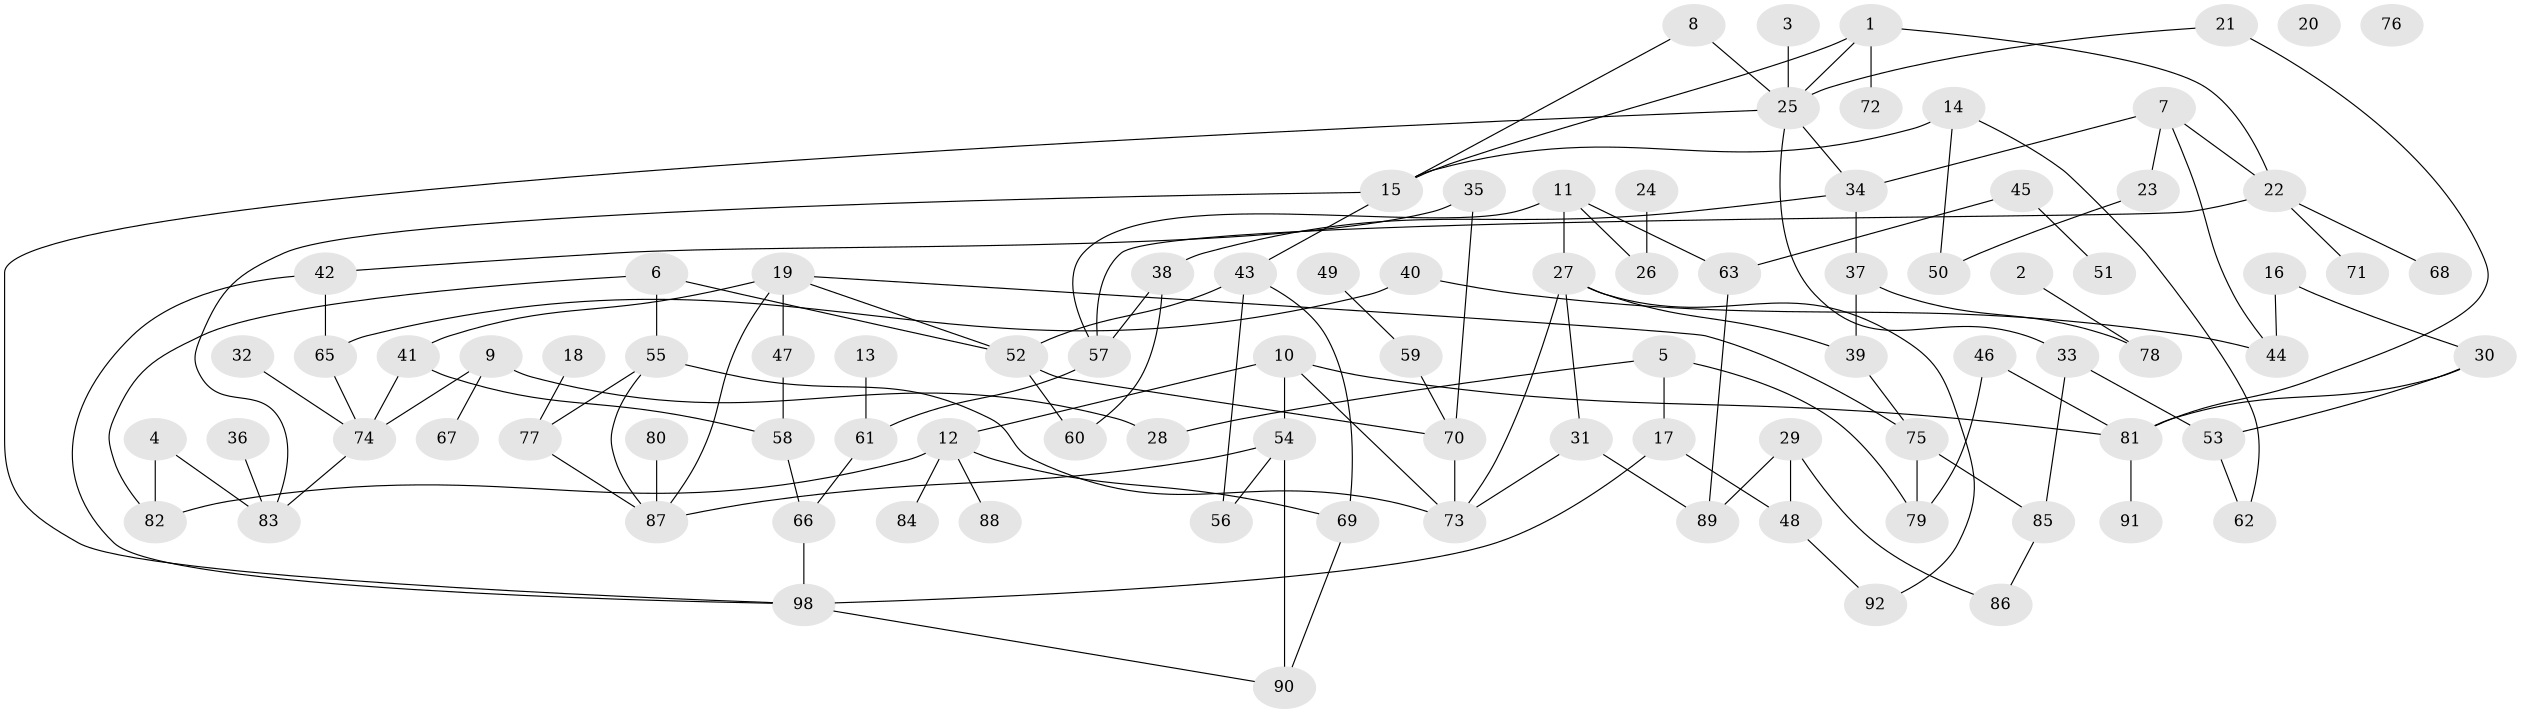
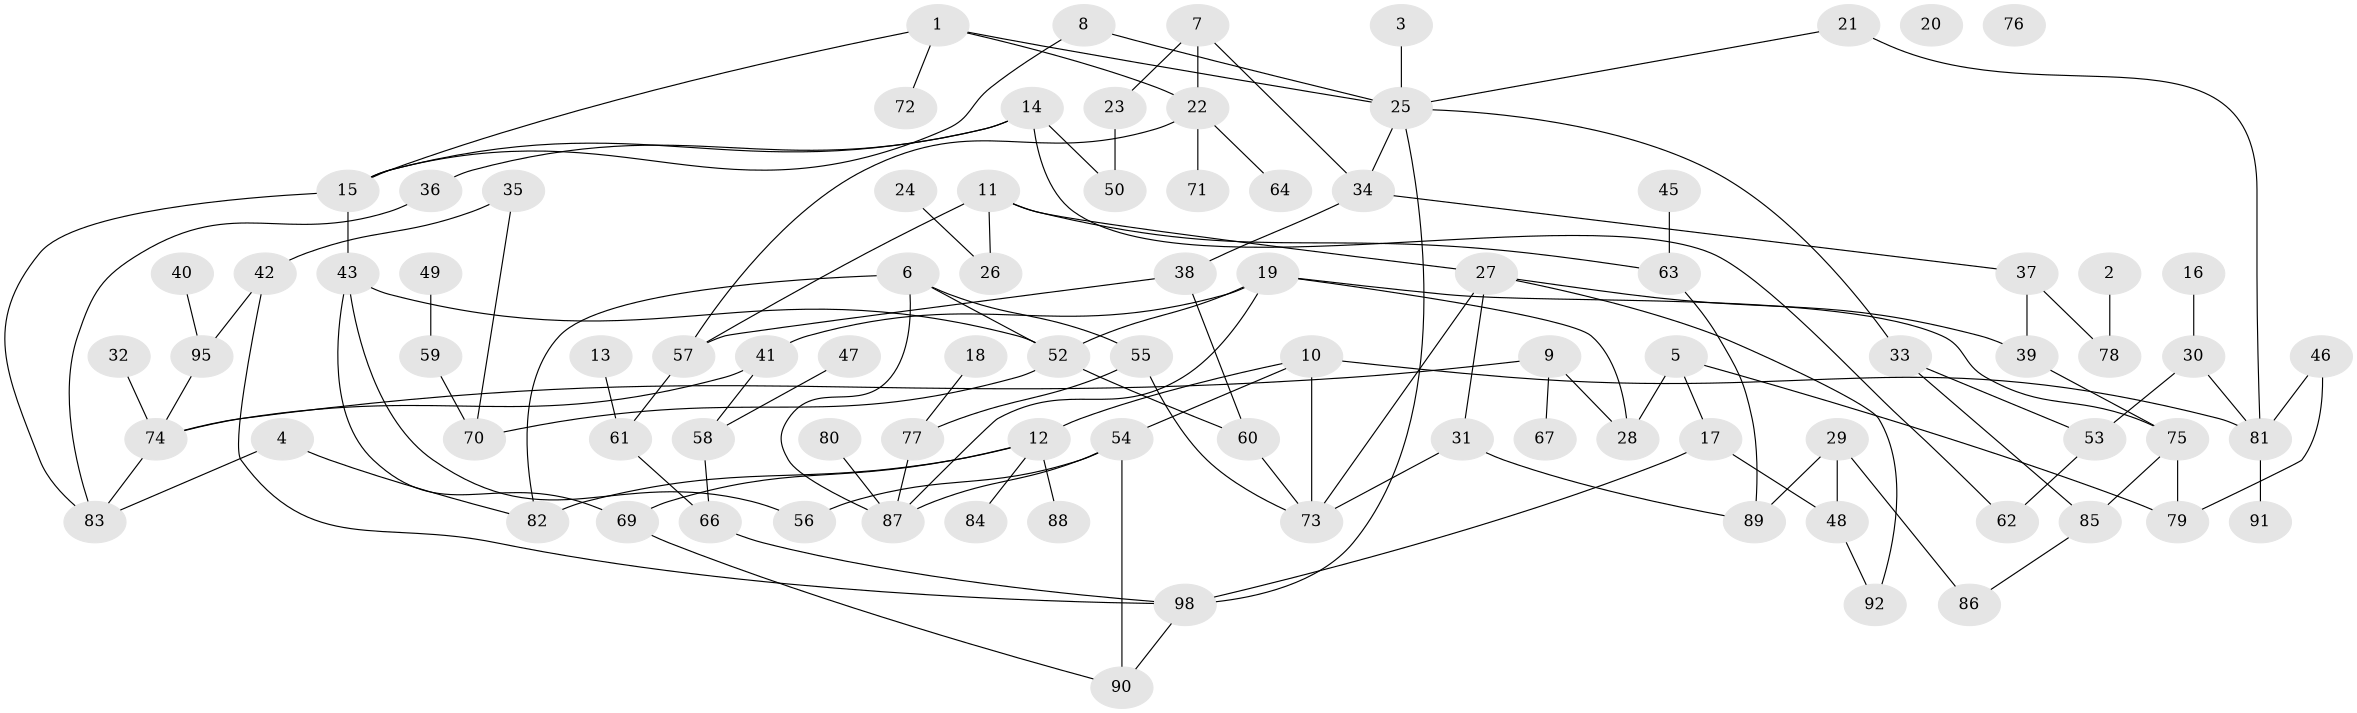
edge "14" -- "36": added
node "51": removed
node "68": label "68" -> "64"
edge "19" -- "47": now "19" -- "28"
node "65": label "65" -> "95"
node "44": removed
edge "55" -- "87": now "6" -- "87"
edge "70" -- "73": now "60" -- "73"
